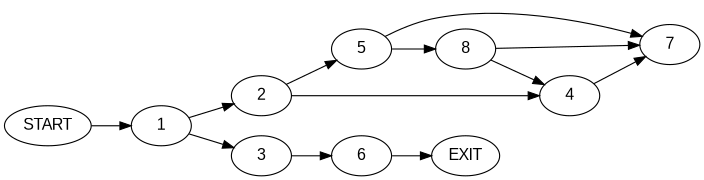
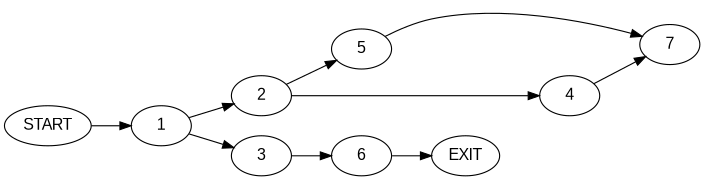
node "8": removed
